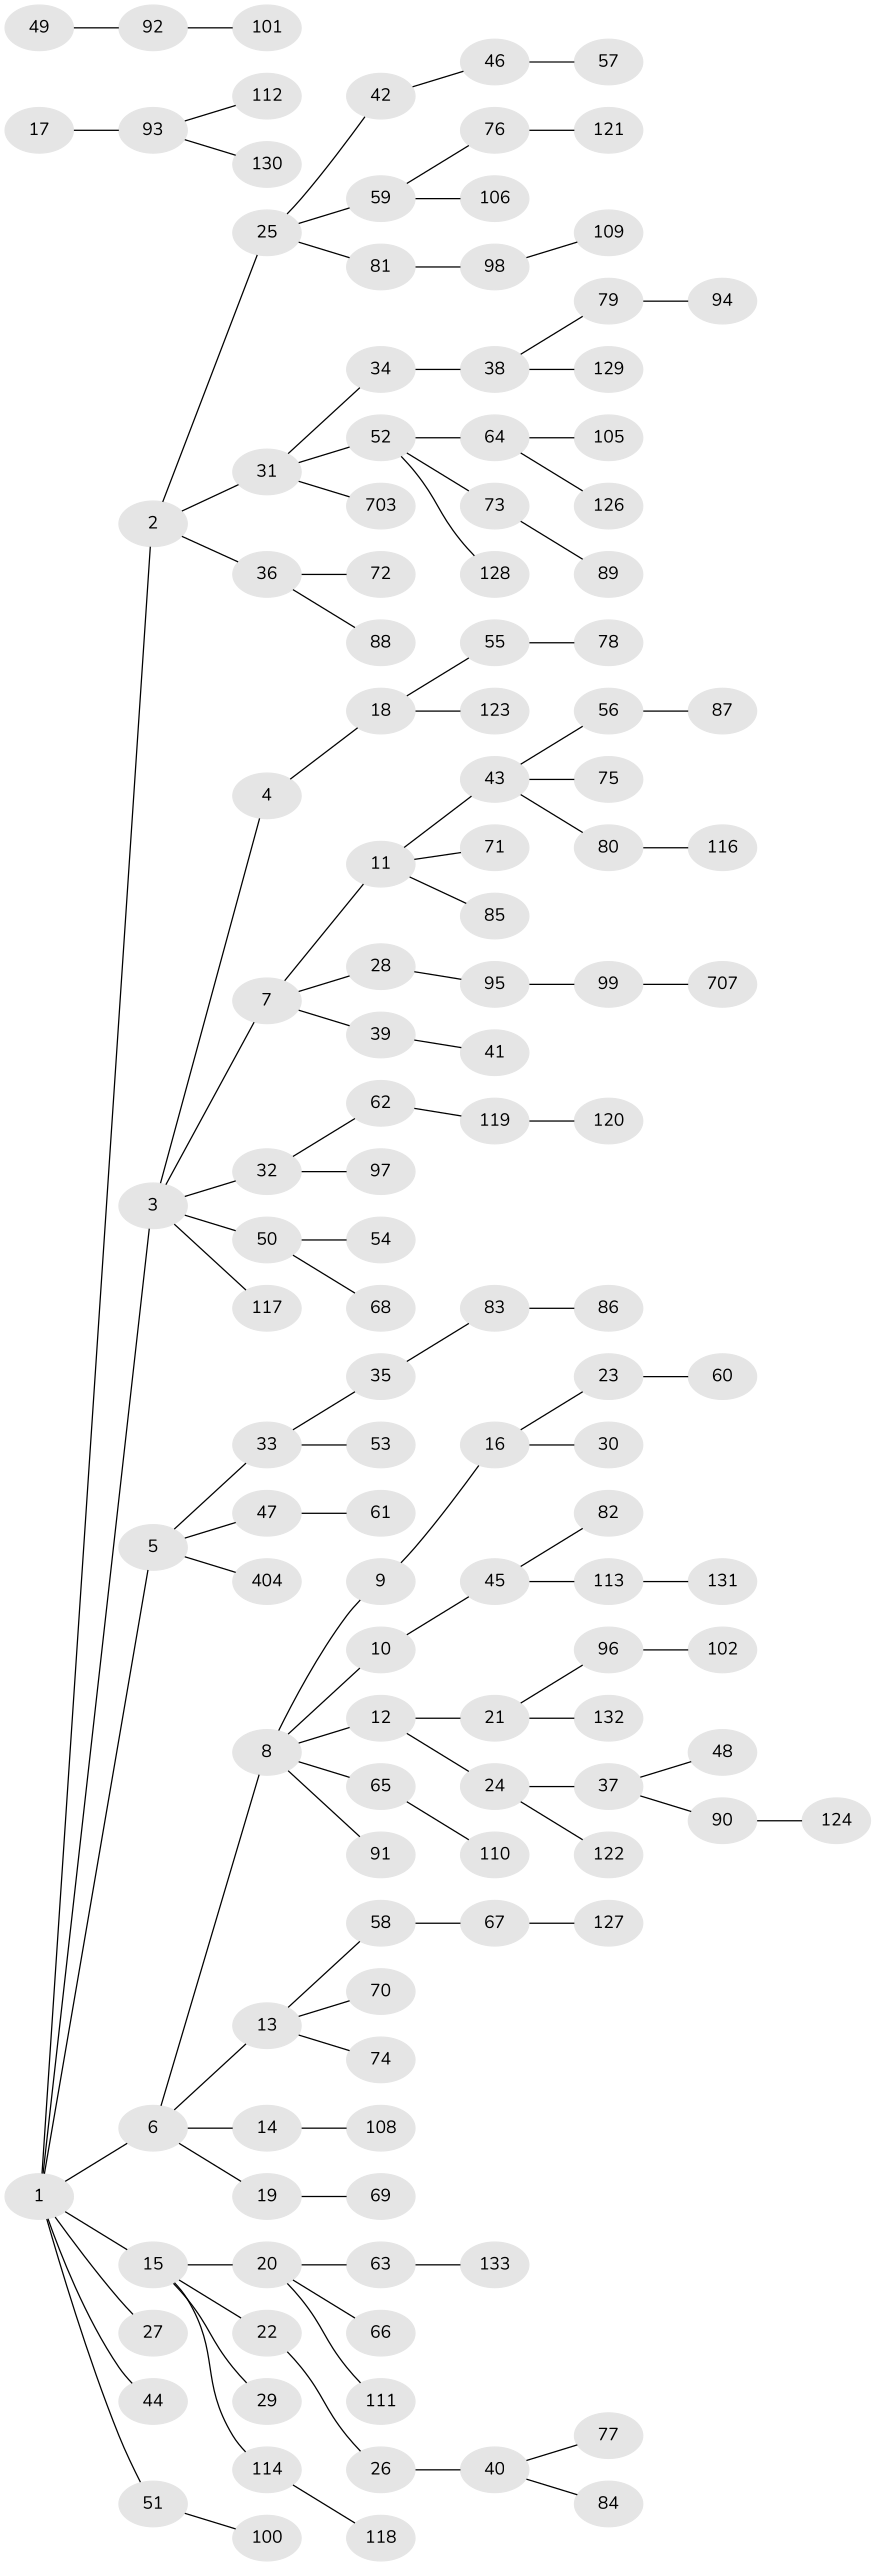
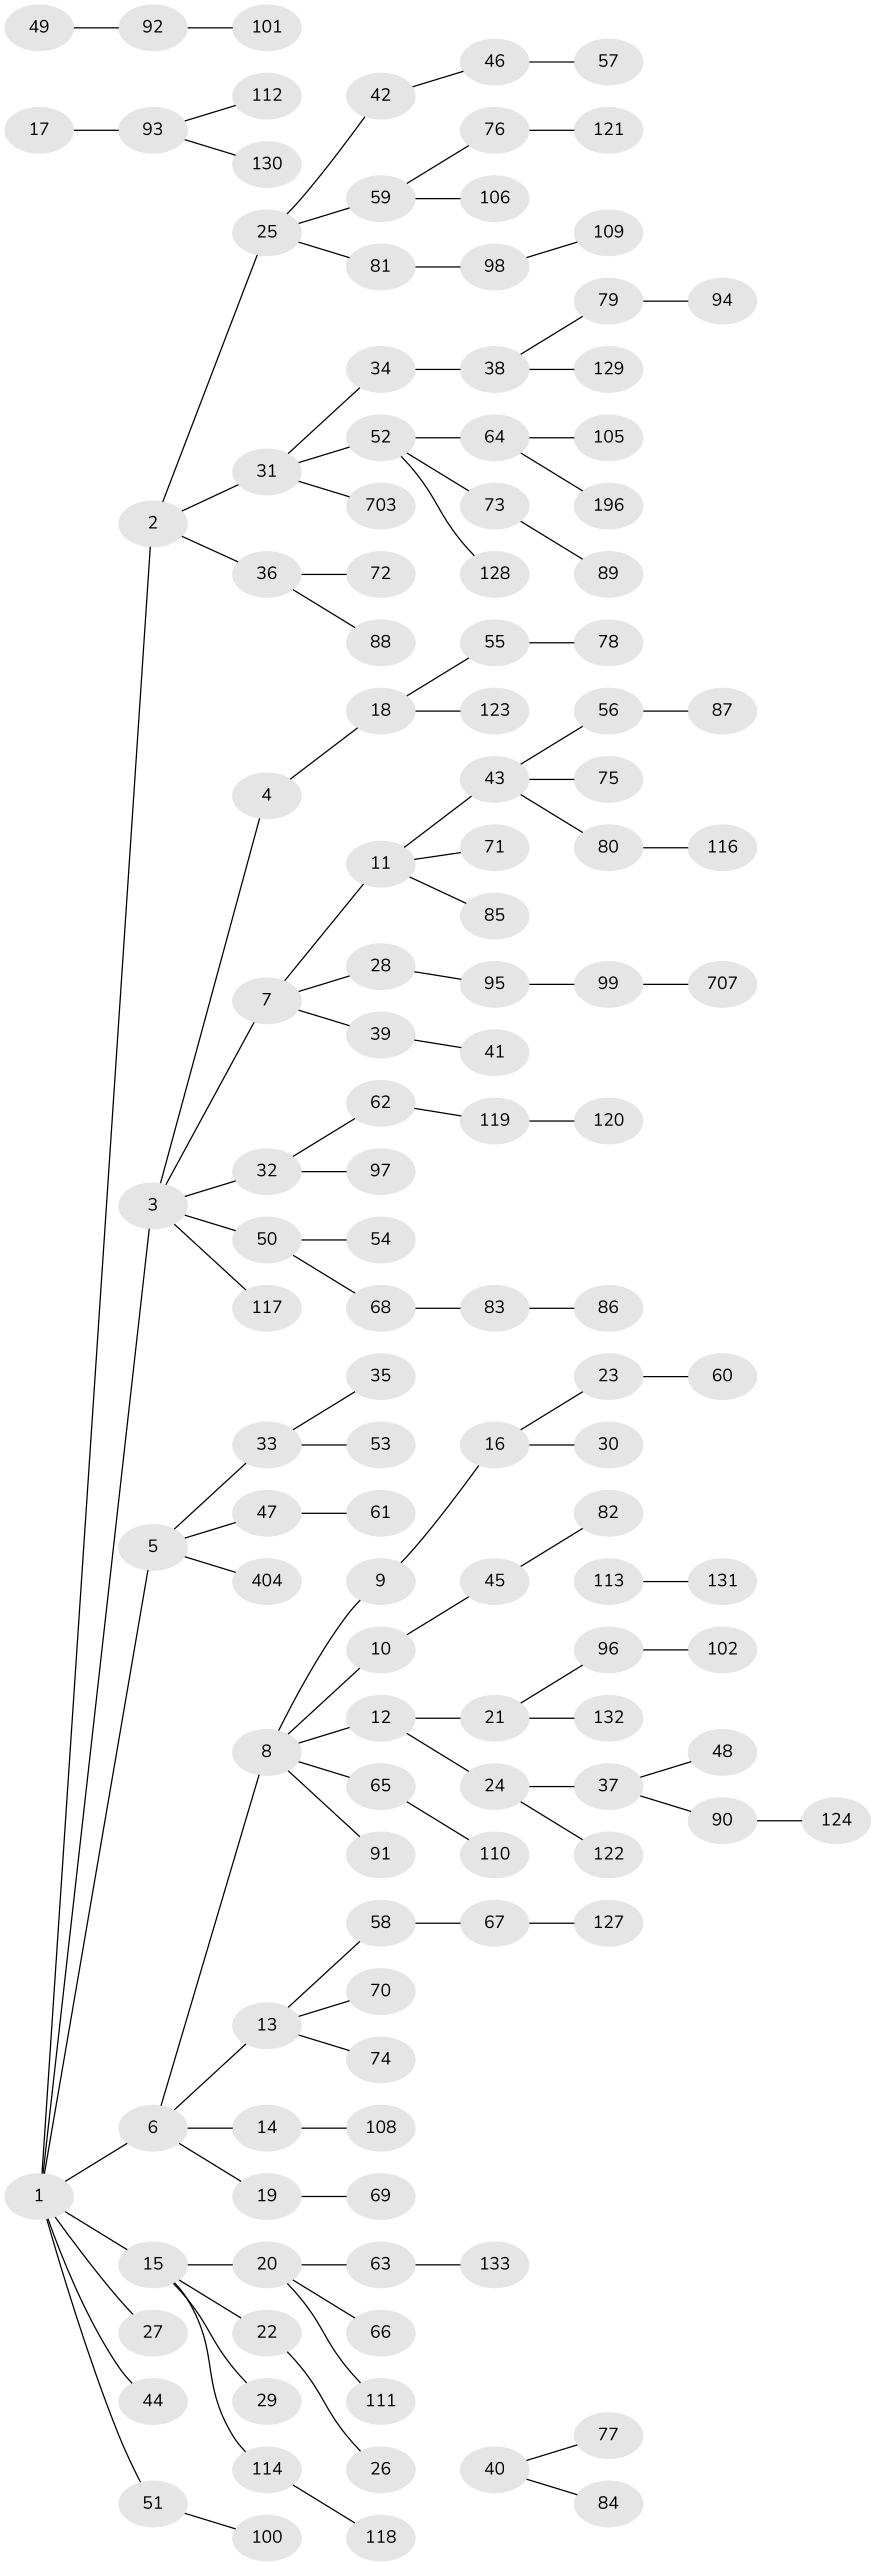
node "126": label "126" -> "196"
edge "83" -- "35": now "83" -- "68"
edge "45" -- "113": removed
edge "26" -- "40": removed
